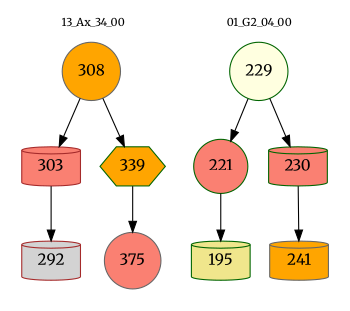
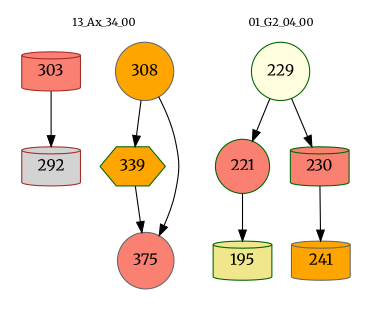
edge "308" -> "303": now "308" -> "375"
